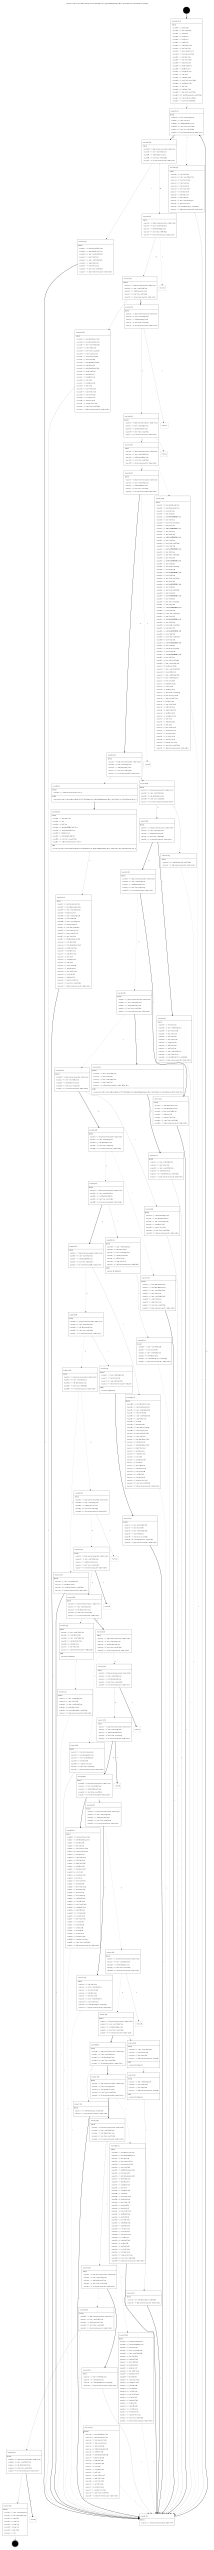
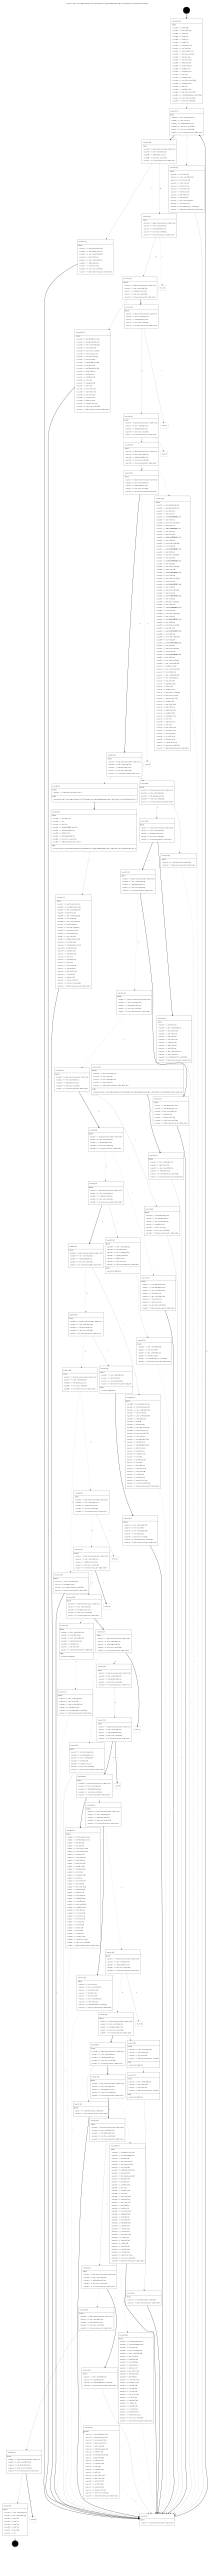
edge "0x401821 [28]" -> "0x40206e [19]": removed, label "1"
edge "0x402285 [108]" -> "0x4023f2 [5]": style dashed -> bold
edge "0x401955 [28]" -> "0x402301": now "0x401939 [28]" -> "0x402301"
